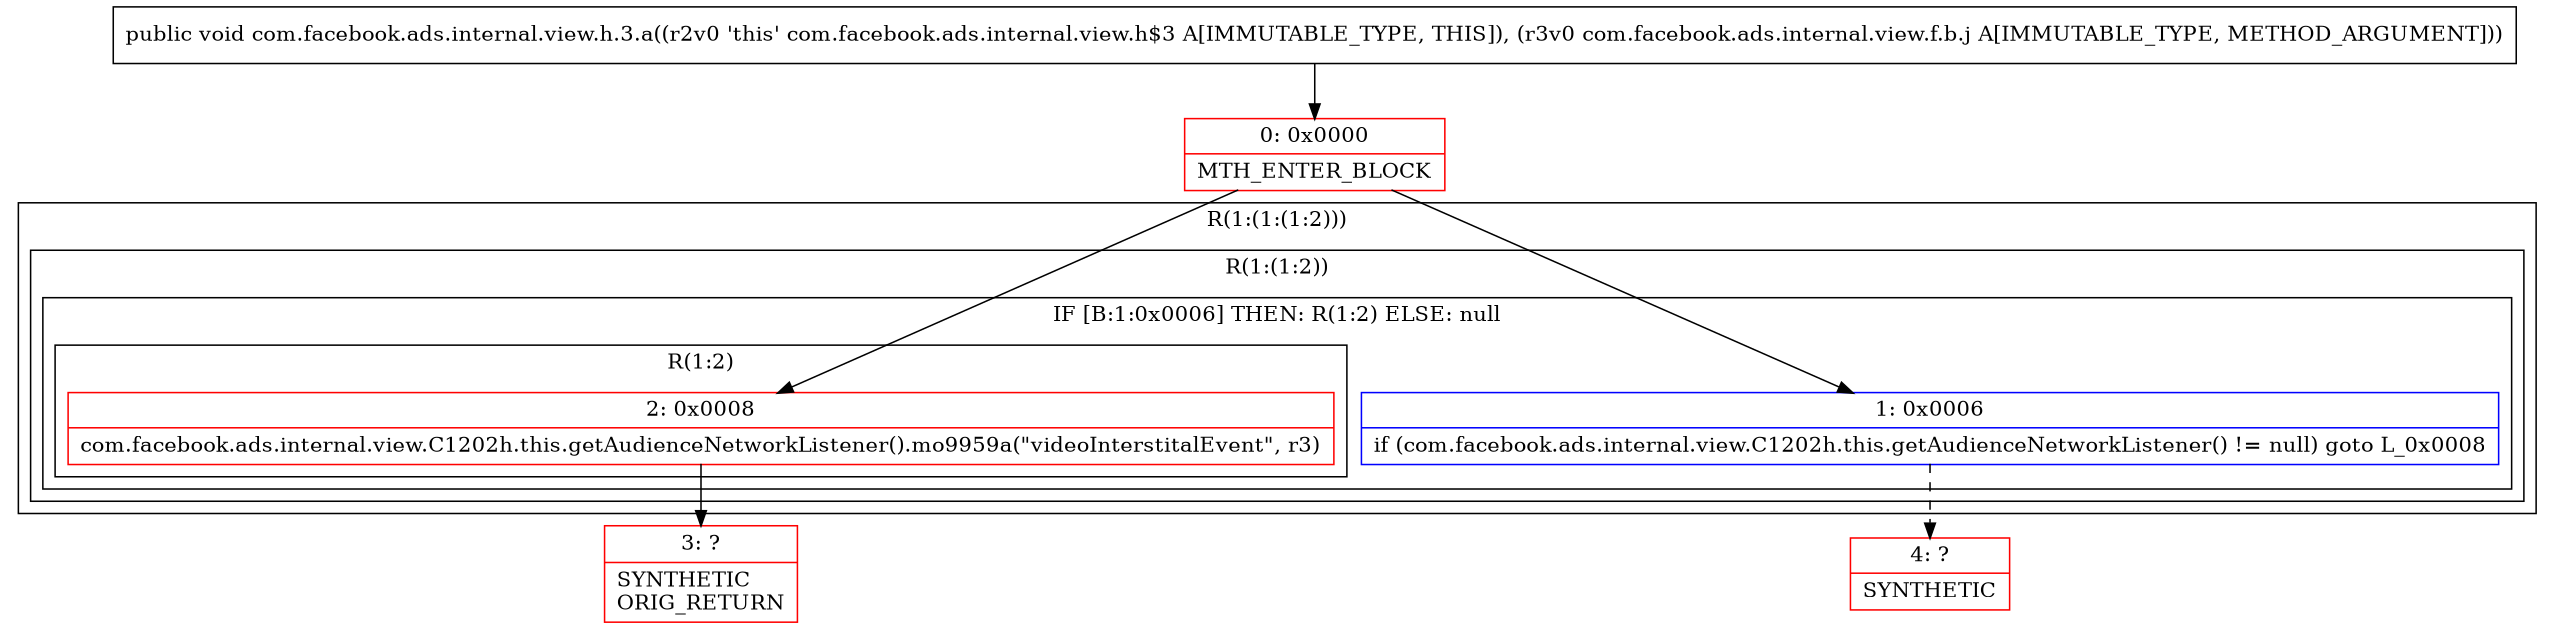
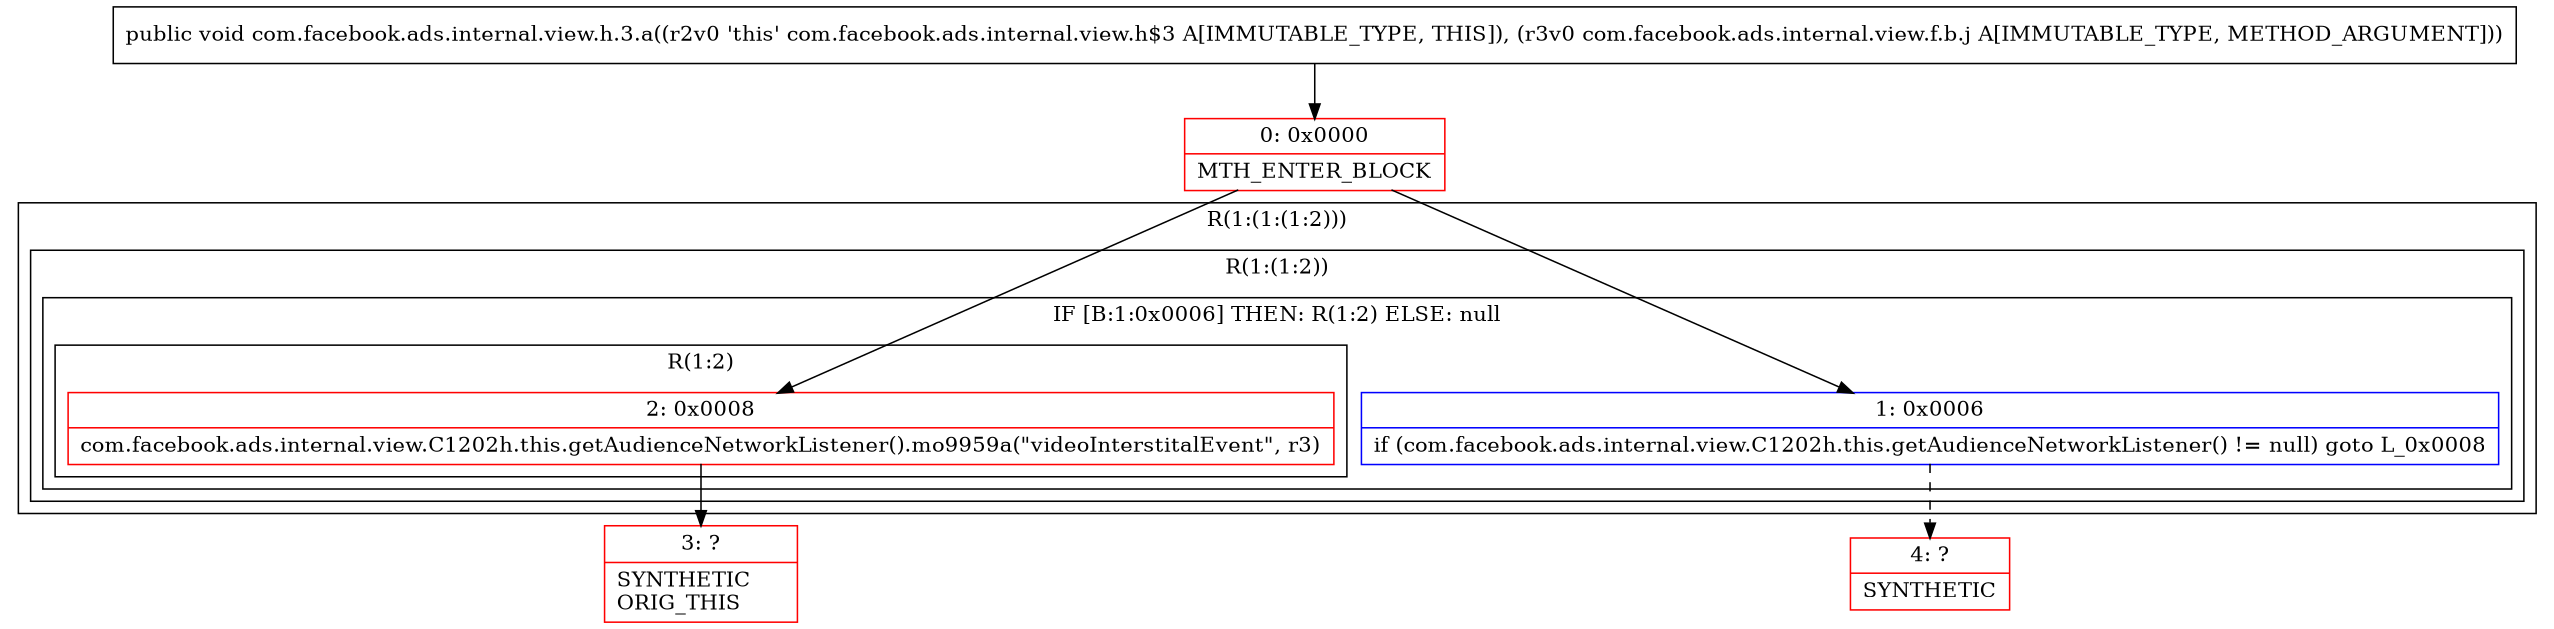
node "3: ?": text "ORIG_RETURN" -> "ORIG_THIS"
